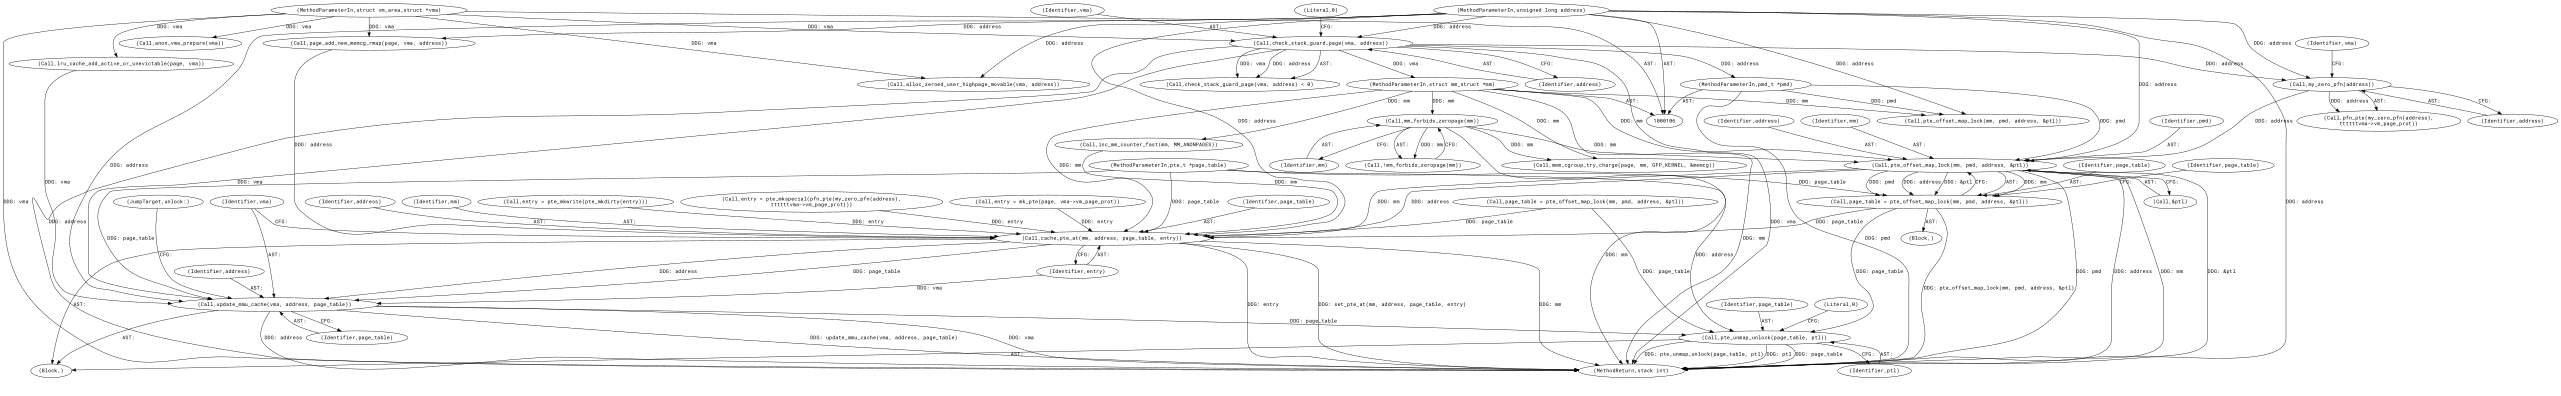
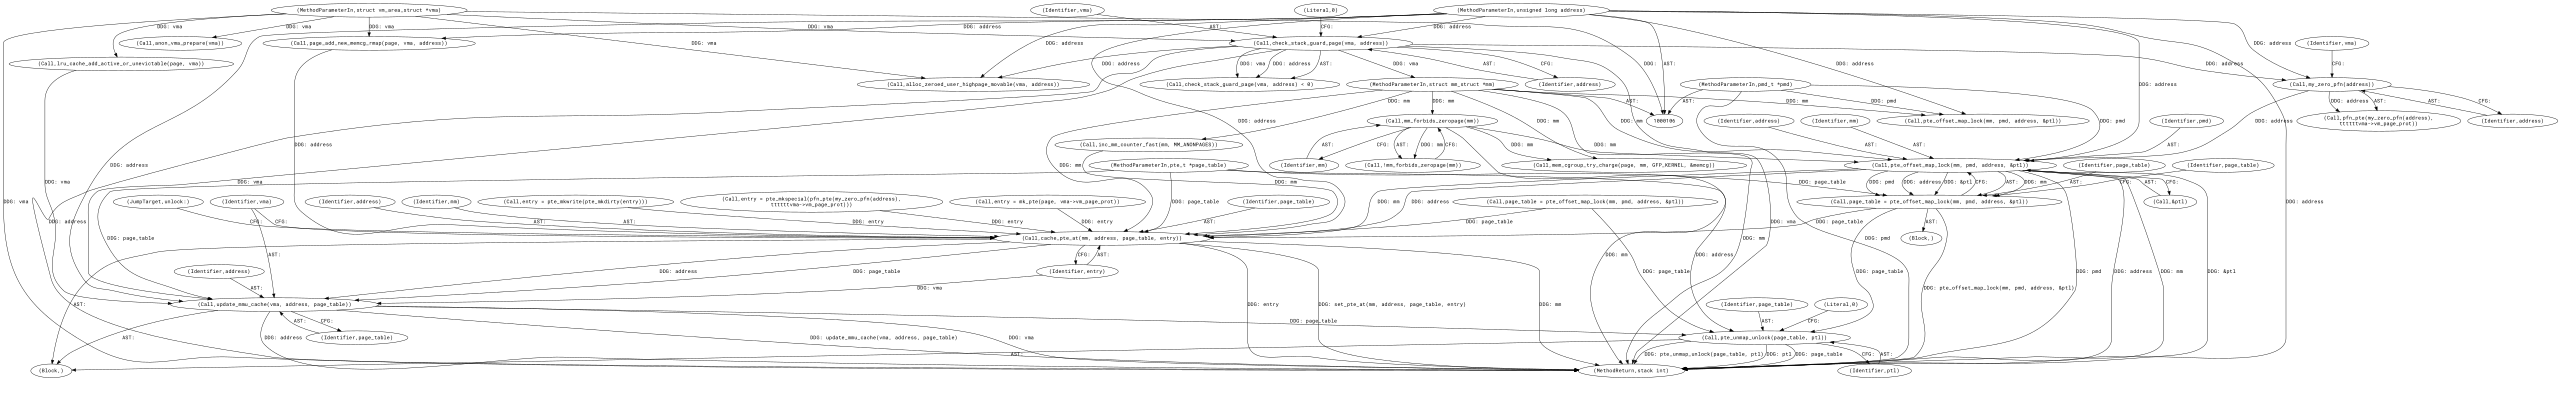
edge "(Call,check_stack_guard_page(vma, address))" -> "(MethodParameterIn,pmd_t *pmd)": now "(Call,check_stack_guard_page(vma, address))" -> "(Call,alloc_zeroed_user_highpage_movable(vma, address))"
edge "(MethodParameterIn,struct vm_area_struct *vma)" -> "1000106": label "AST: " -> "DDG: "
edge "(JumpTarget,unlock:)" -> "(Call,update_mmu_cache(vma, address, page_table))": now "(JumpTarget,unlock:)" -> "(Call,cache_pte_at(mm, address, page_table, entry))"
